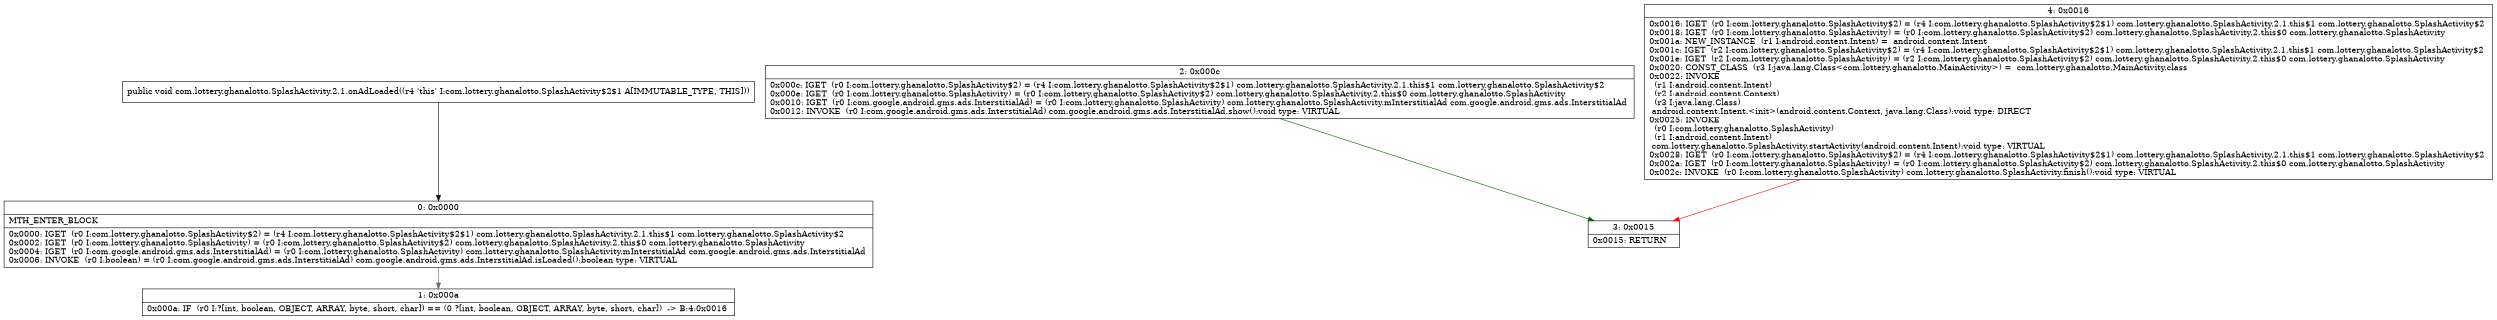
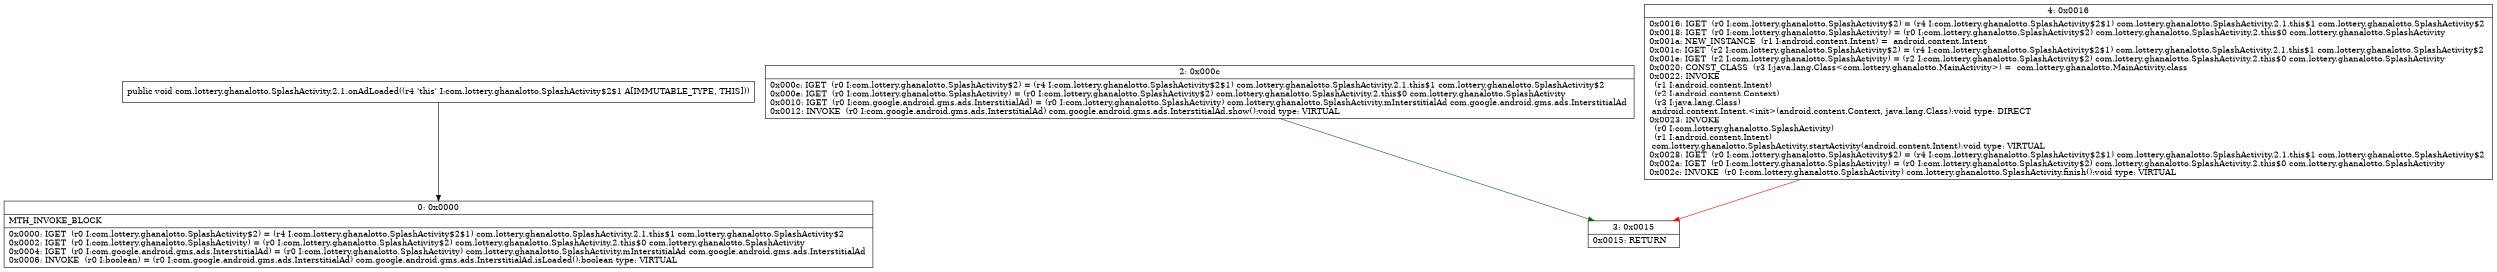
node "4: 0x0016": text "0x0025: INVOKE" -> "0x0023: INVOKE"
node "0: 0x0000": text "MTH_ENTER_BLOCK" -> "MTH_INVOKE_BLOCK"
node "1: 0x000a": removed
